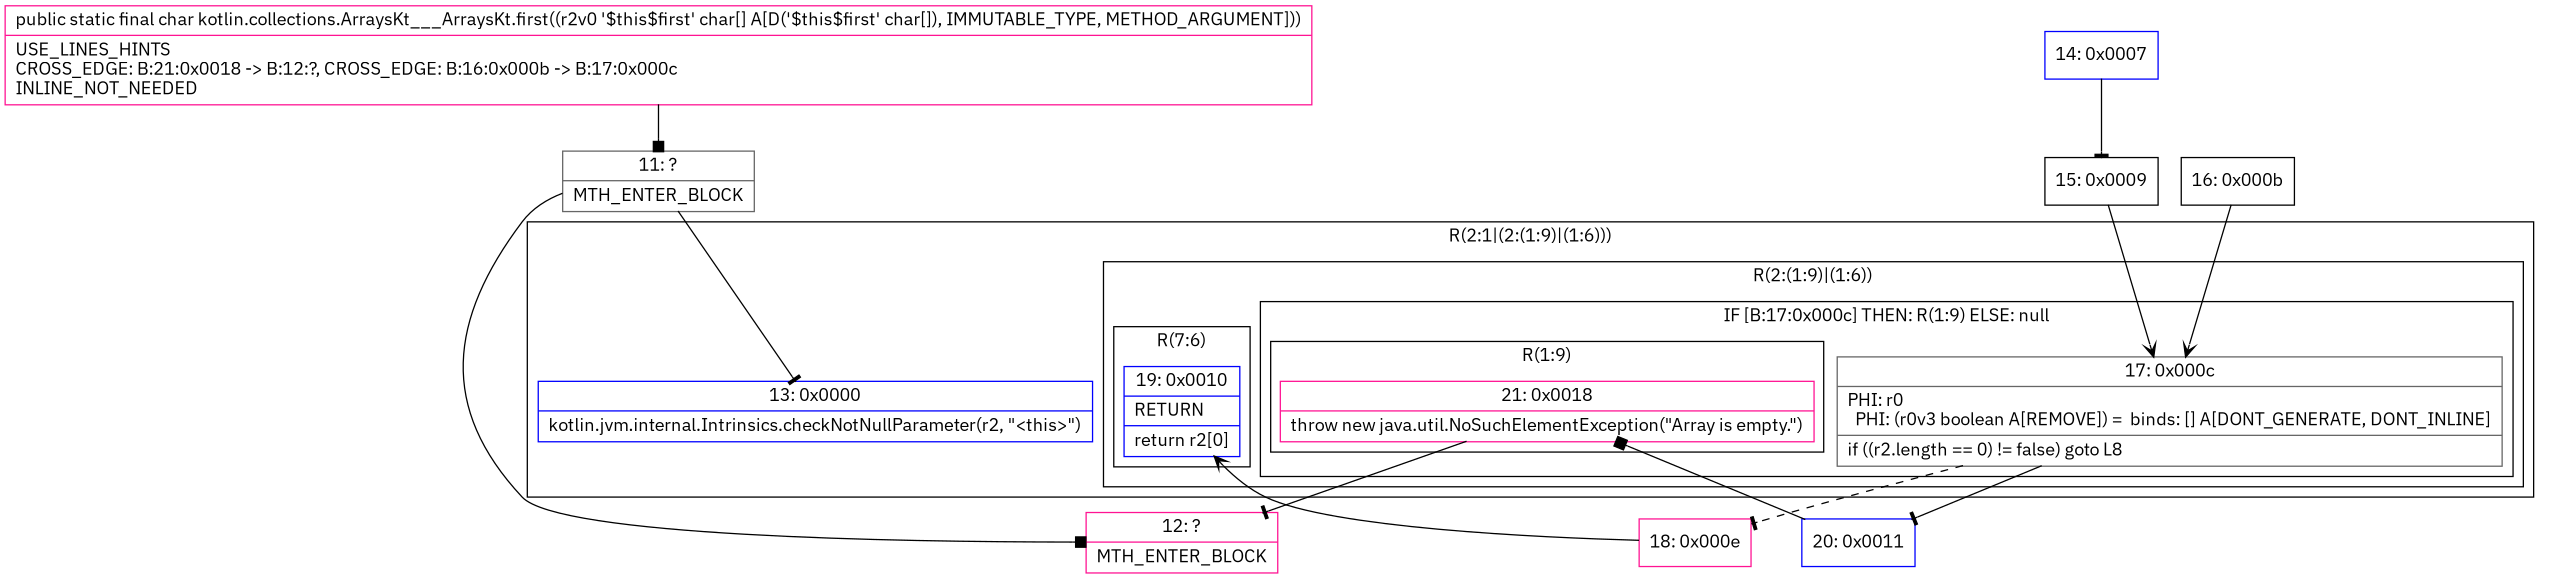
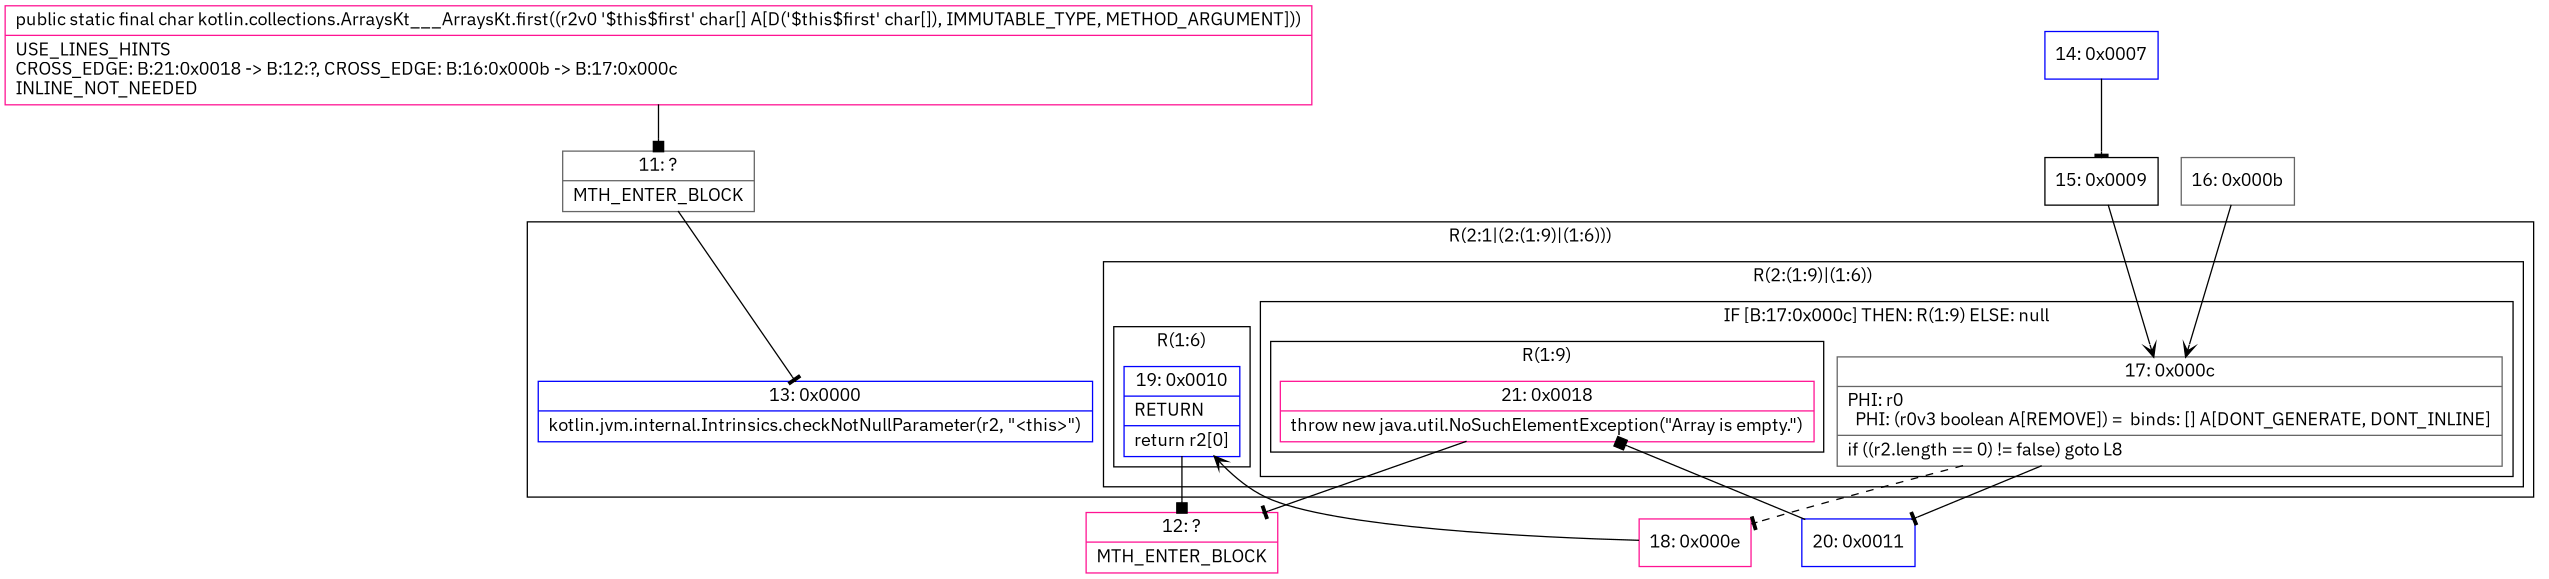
node "16: 0x000b": color black -> gray40
cluster "R(7:6)": label "R(7:6)" -> "R(1:6)"
edge "11: ?" -> "12: ?": now "19: 0x0010" -> "12: ?"
